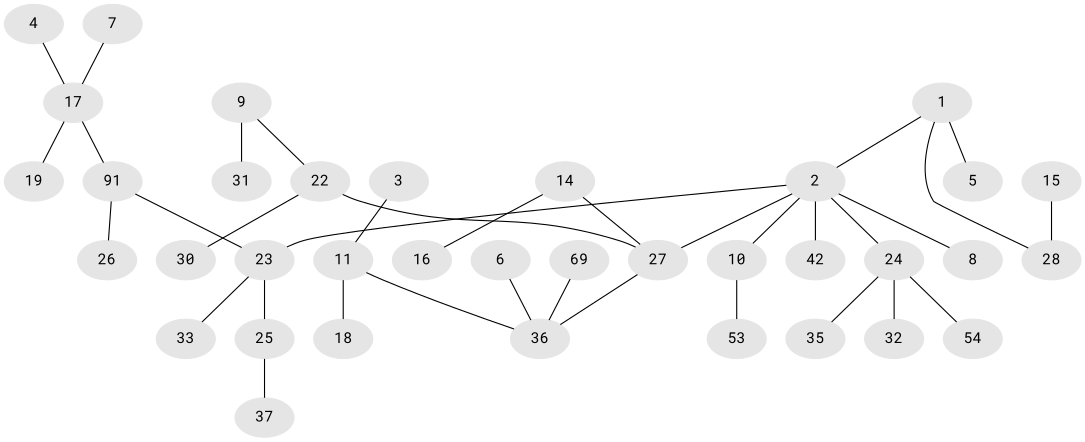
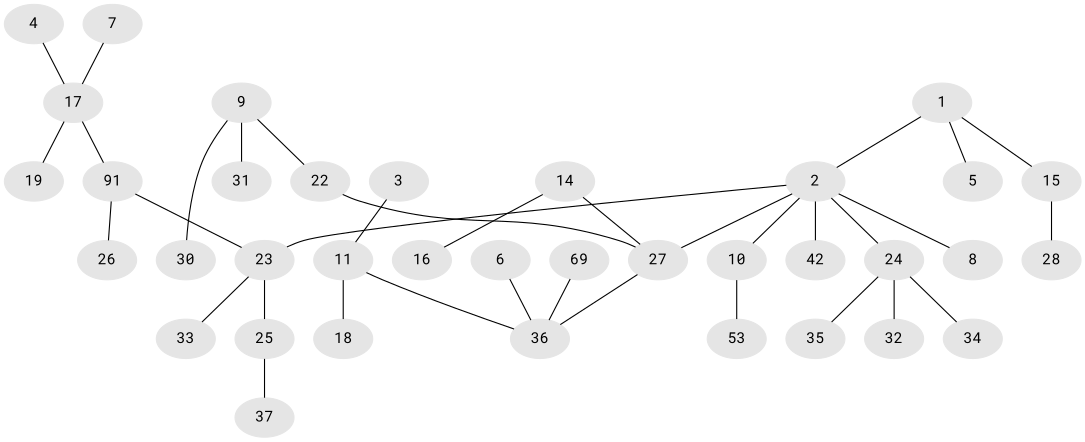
edge "1" -- "28": now "1" -- "15"
edge "22" -- "30": now "9" -- "30"
node "54": label "54" -> "34"
